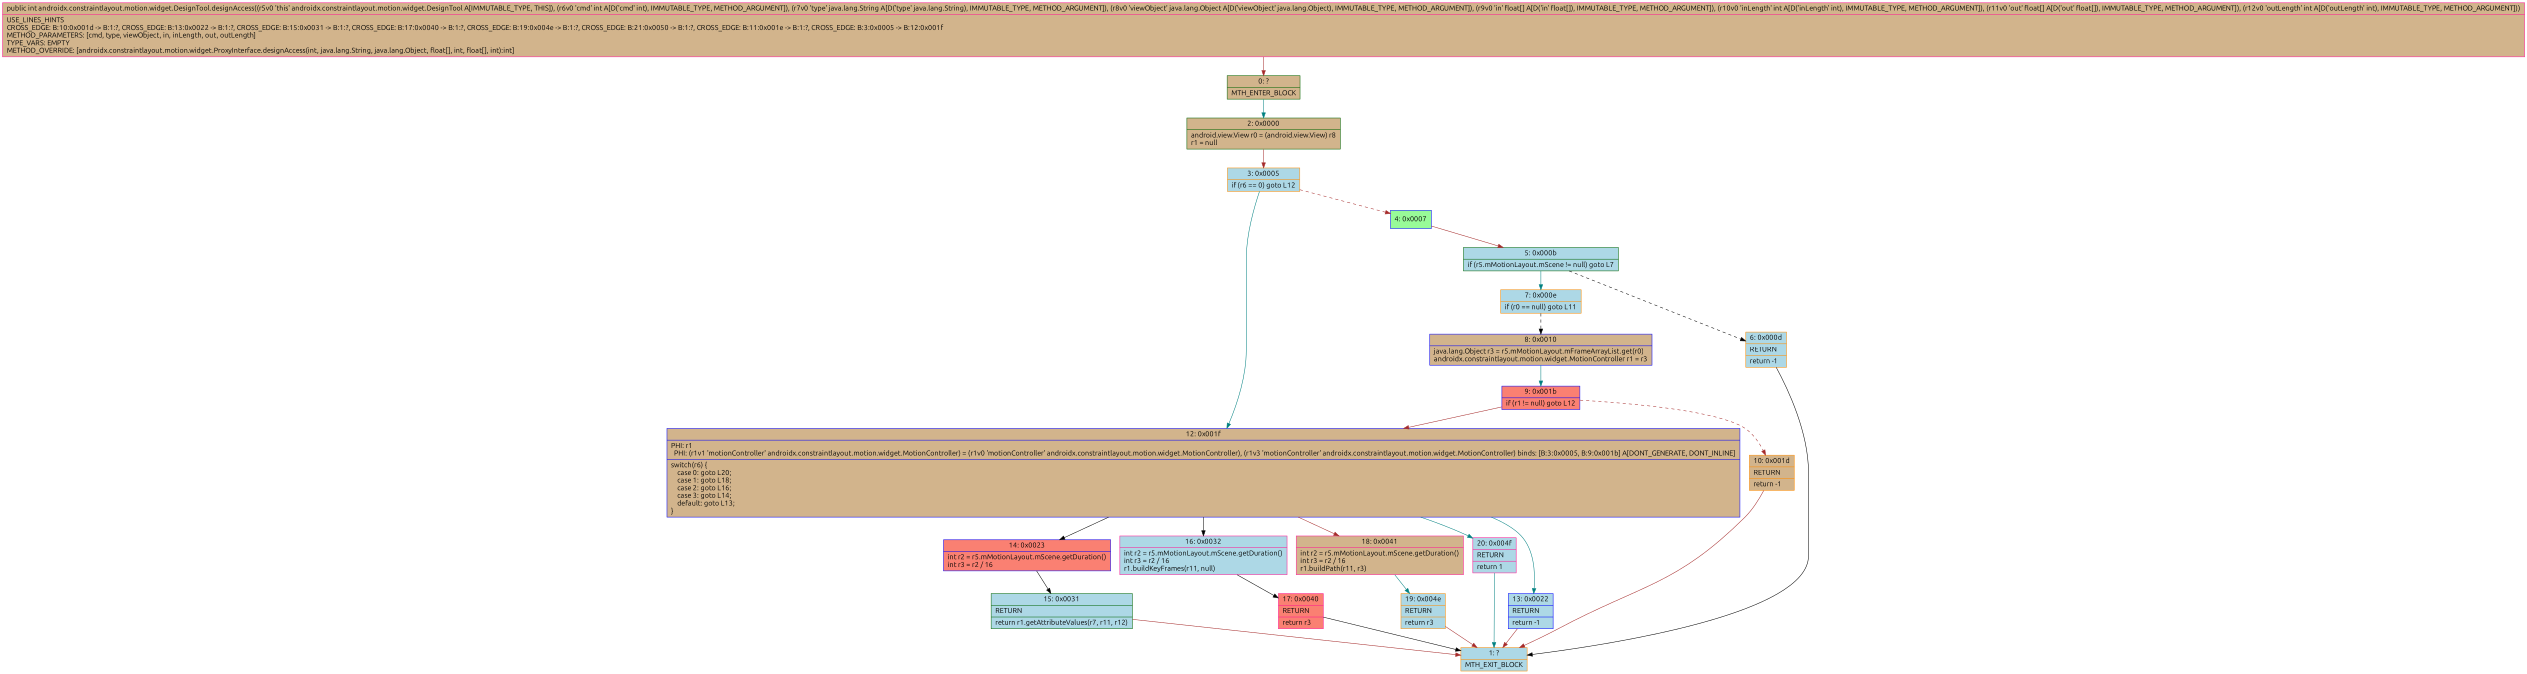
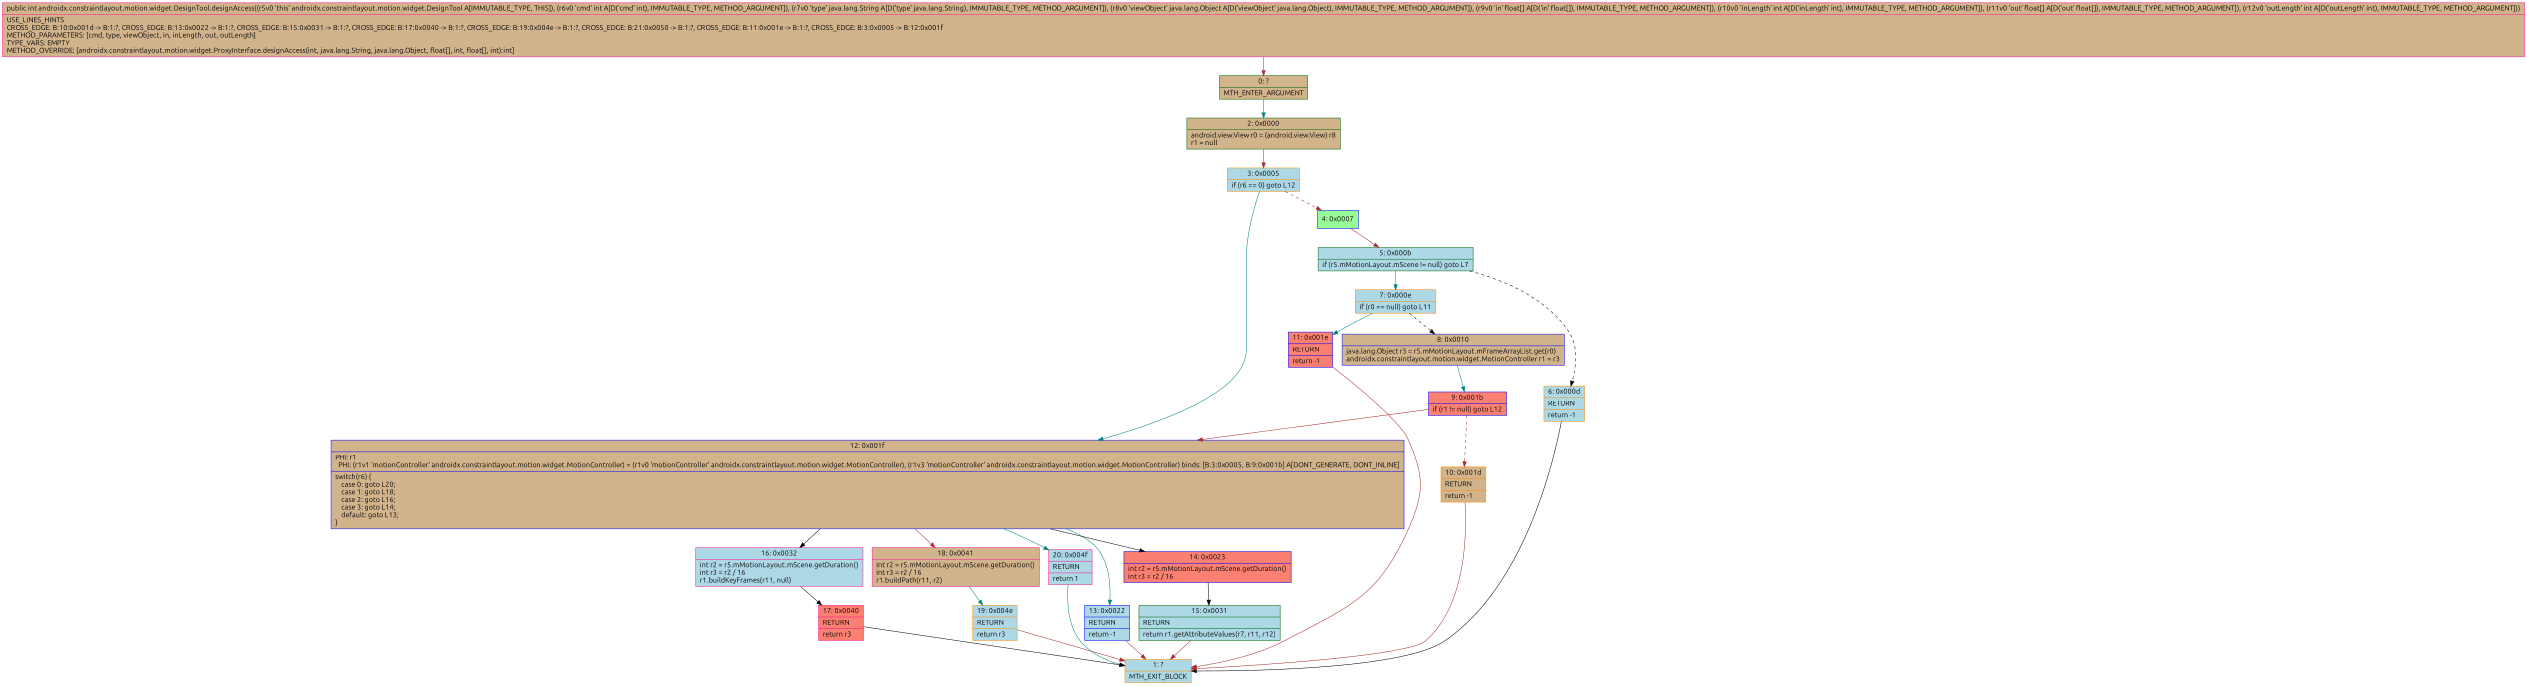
node "0: ?": text "MTH_ENTER_BLOCK" -> "MTH_ENTER_ARGUMENT"
node "11: 0x001e": added
node "18: 0x0041": text "r1.buildPath(r11, r3)" -> "r1.buildPath(r11, r2)"
